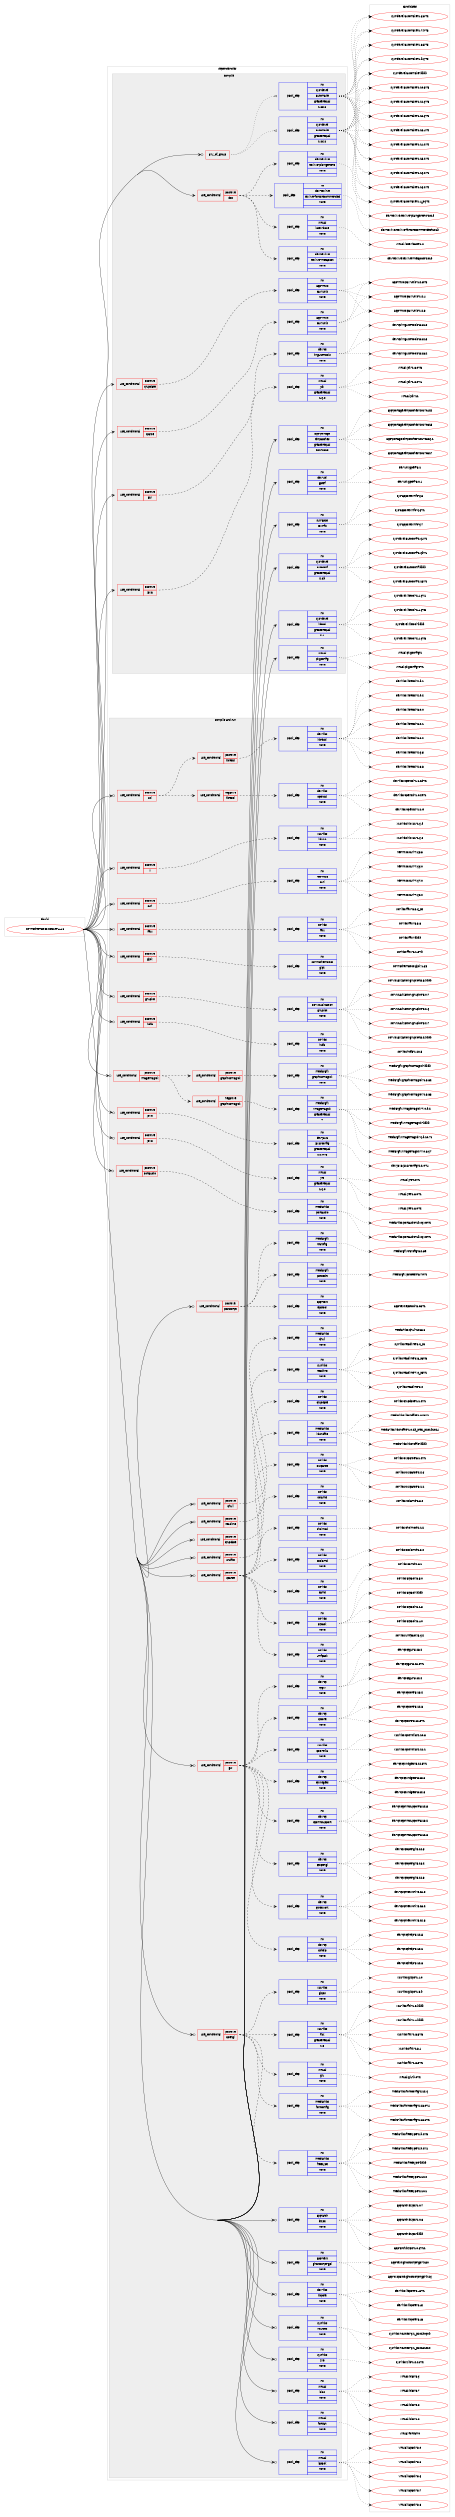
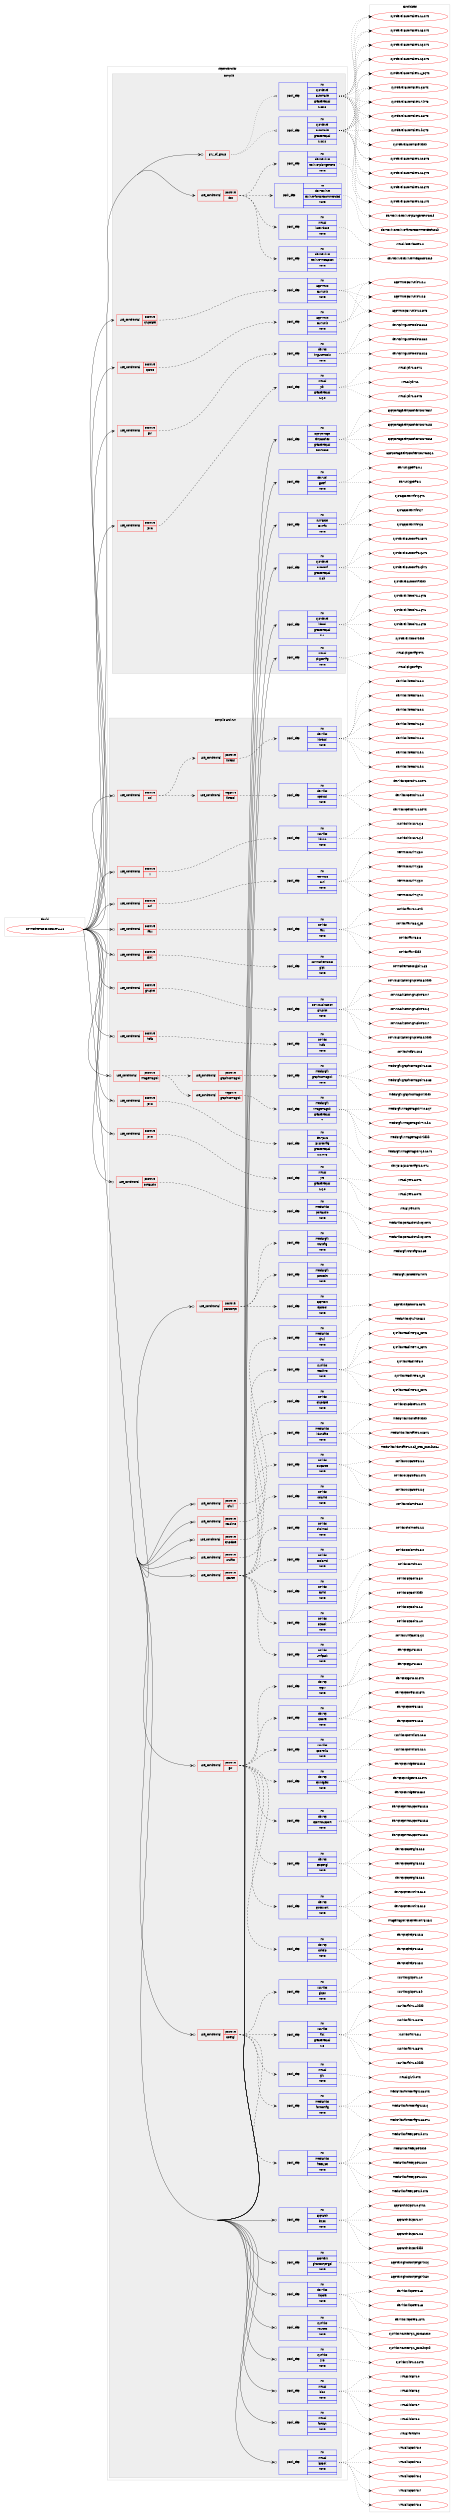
node "sys-libs/readline-8.0_p1-r1": added
node "dev-qt/qtnetwork-5.13.2": label "dev-qt/qtnetwork-5.13.2" -> "imagemagick-qt/qtnetwork-5.13.2"
node "app-cxsparse/ghostscript-gpl-9.26": label "app-cxsparse/ghostscript-gpl-9.26" -> "app-text/ghostscript-gpl-9.26"
